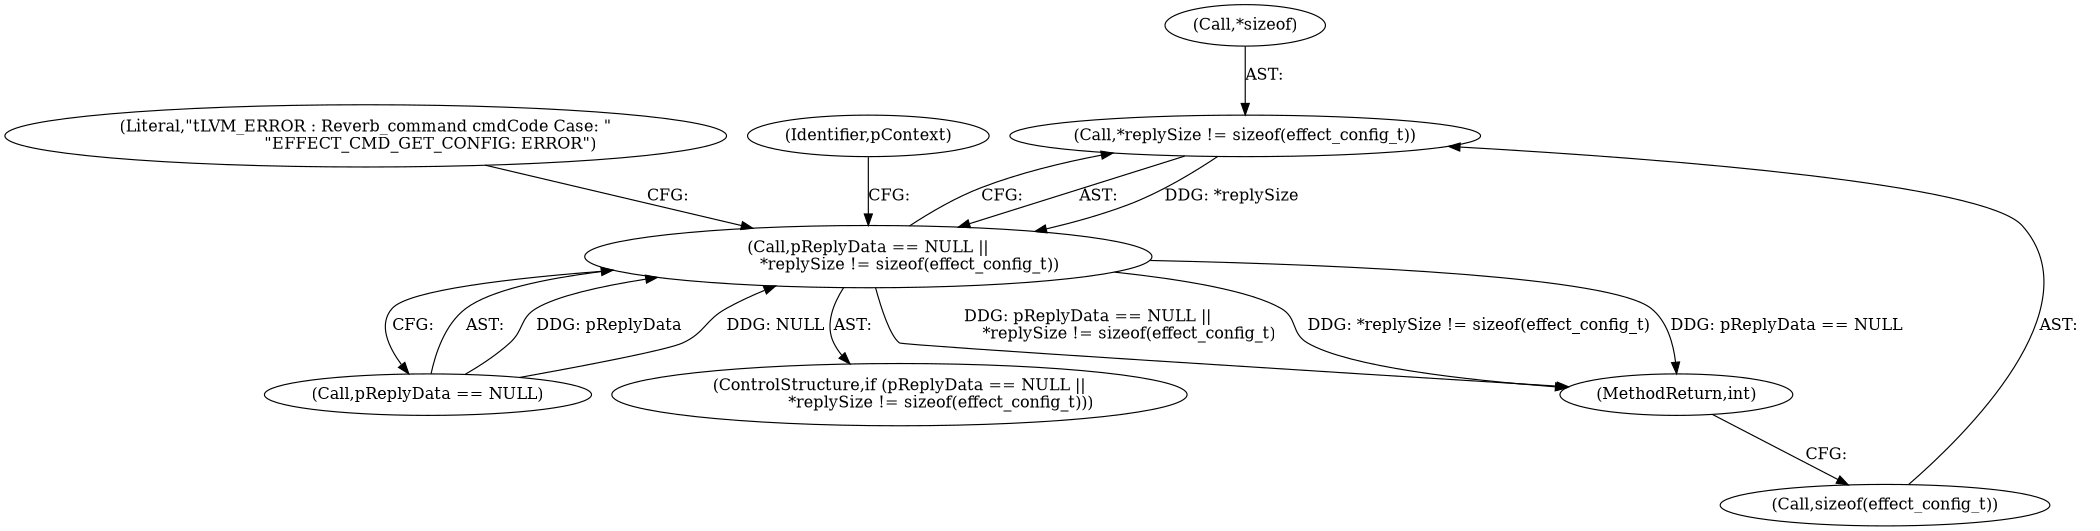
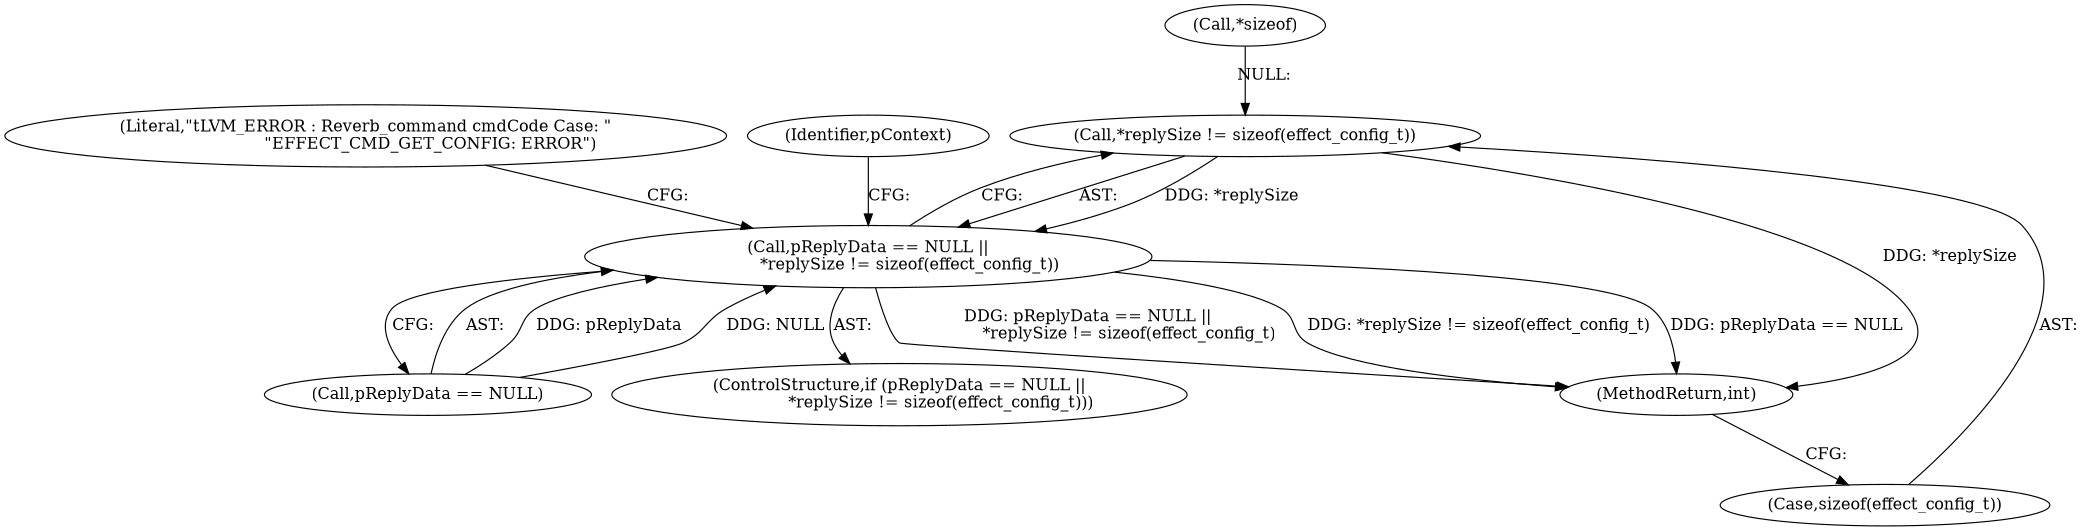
edge "(Call,*sizeof)" -> "(Call,*replySize != sizeof(effect_config_t))": label "AST: " -> "NULL: "
edge "(Call,*replySize != sizeof(effect_config_t))" -> "(MethodReturn,int)": added, label "DDG: *replySize"
node "(Call,sizeof(effect_config_t))": label "(Call,sizeof(effect_config_t))" -> "(Case,sizeof(effect_config_t))"
